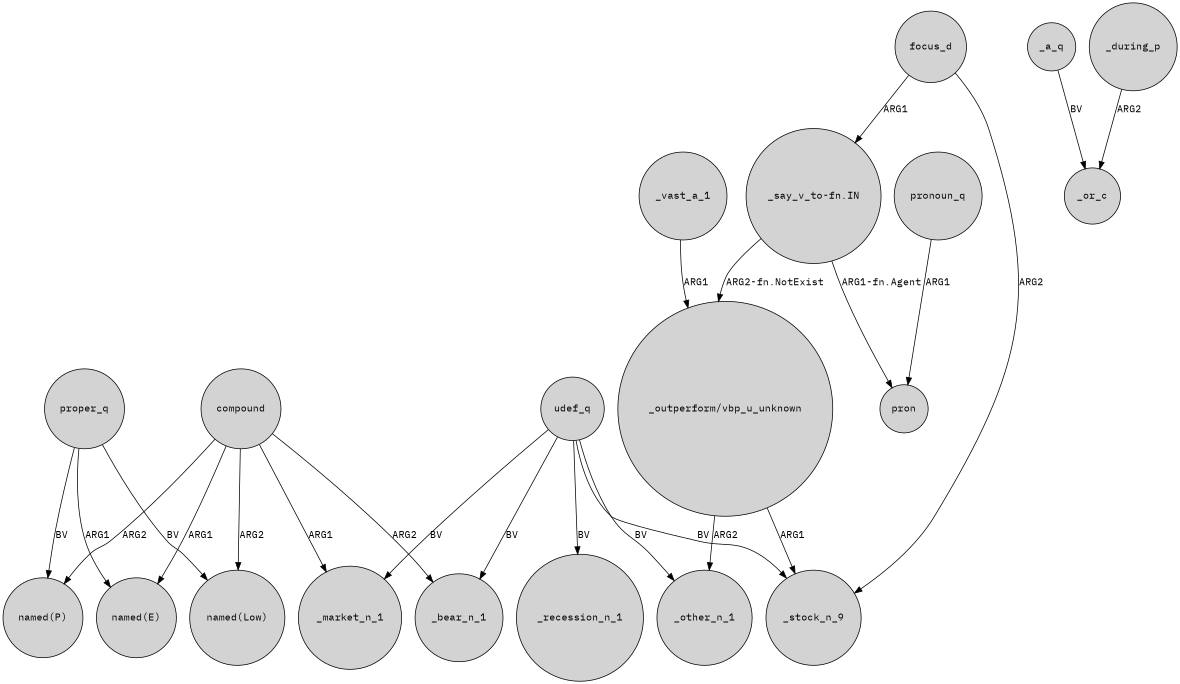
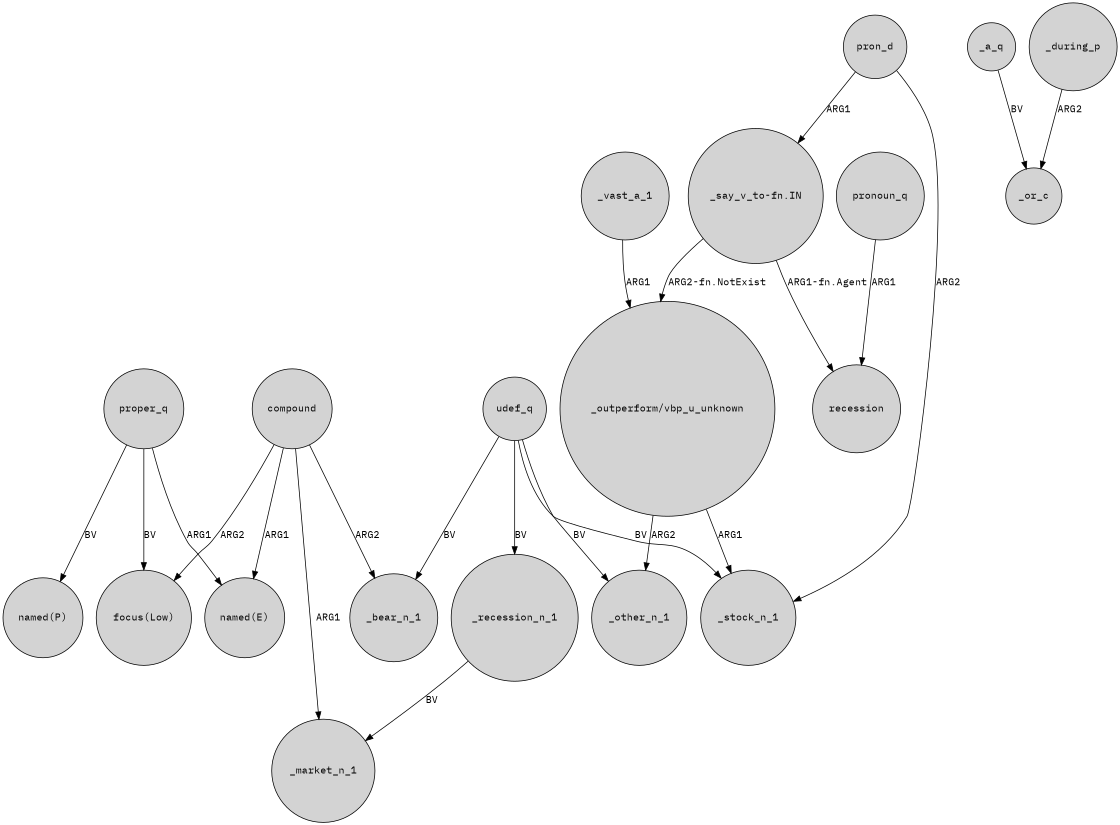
node "focus_d": label "focus_d" -> "pron_d"
node "pron": label "pron" -> "recession"
edge "udef_q" -> "_market_n_1": now "_recession_n_1" -> "_market_n_1"
edge "compound" -> "named(P)": removed, label "ARG2"
node "named(Low)": label "named(Low)" -> "focus(Low)"
node "_stock_n_9": label "_stock_n_9" -> "_stock_n_1"
